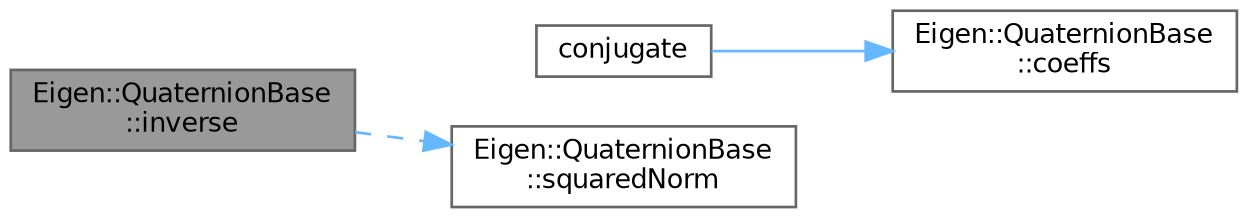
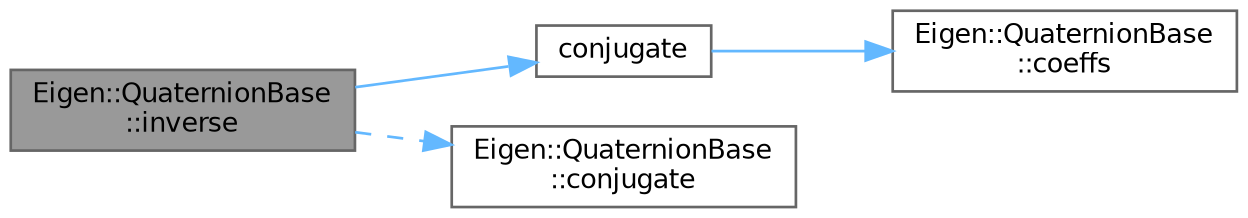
edge "Eigen::QuaternionBase ::inverse" -> "conjugate": added
node "Eigen::QuaternionBase ::squaredNorm": label "Eigen::QuaternionBase ::squaredNorm" -> "Eigen::QuaternionBase ::conjugate"
